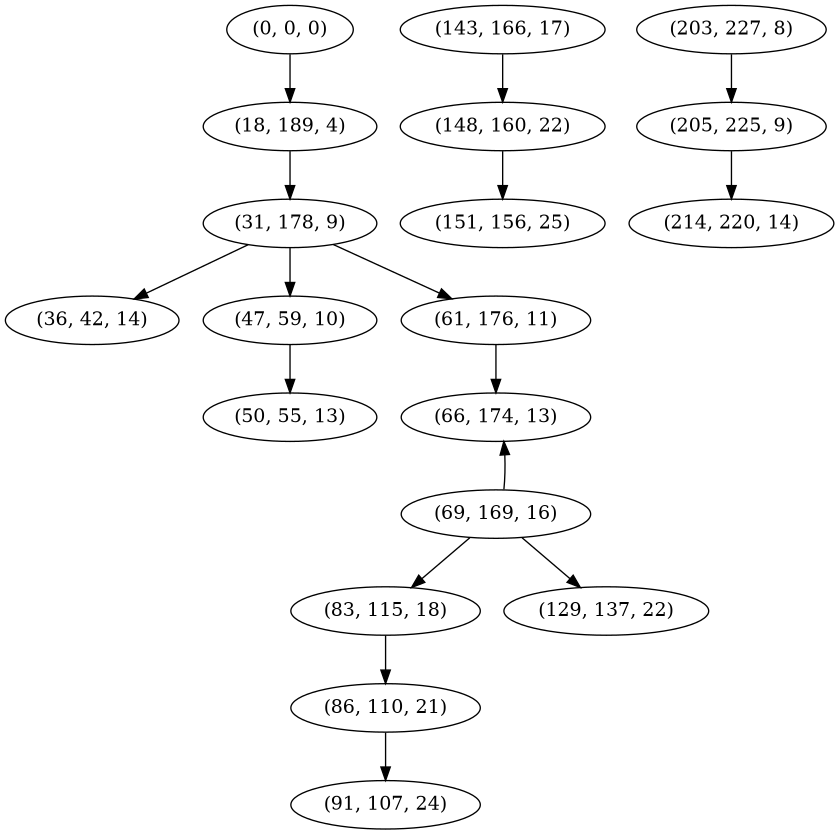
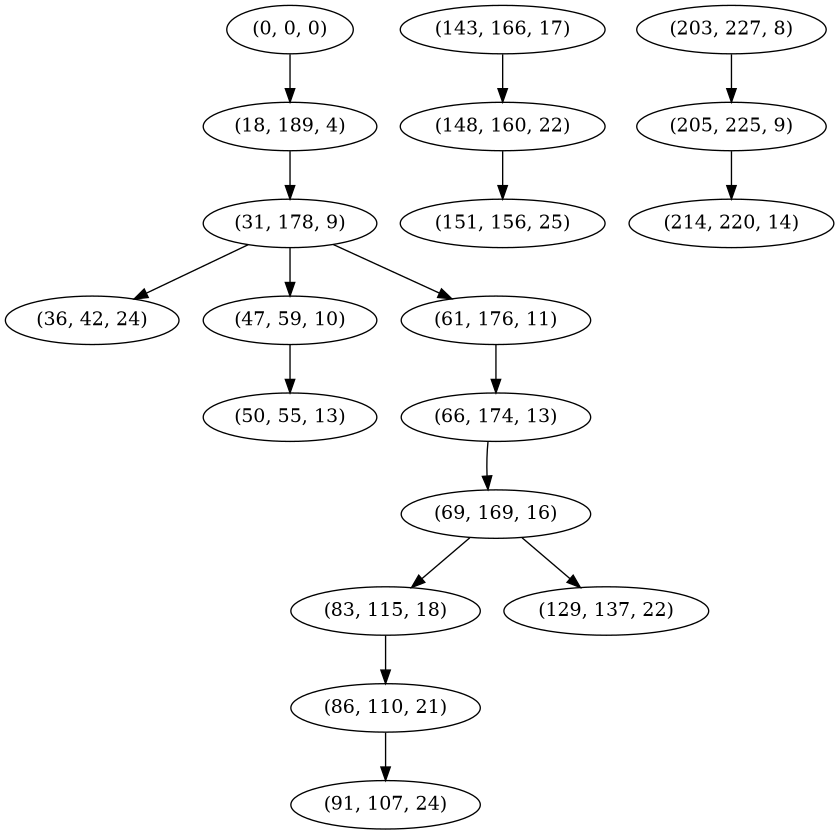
node "(36, 42, 14)": label "(36, 42, 14)" -> "(36, 42, 24)"
edge "(69, 169, 16)" -> "(66, 174, 13)": reversed
